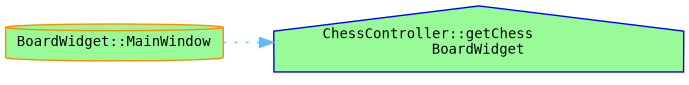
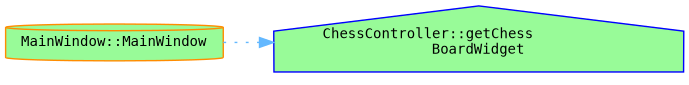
node "BoardWidget::MainWindow": label "BoardWidget::MainWindow" -> "MainWindow::MainWindow"
